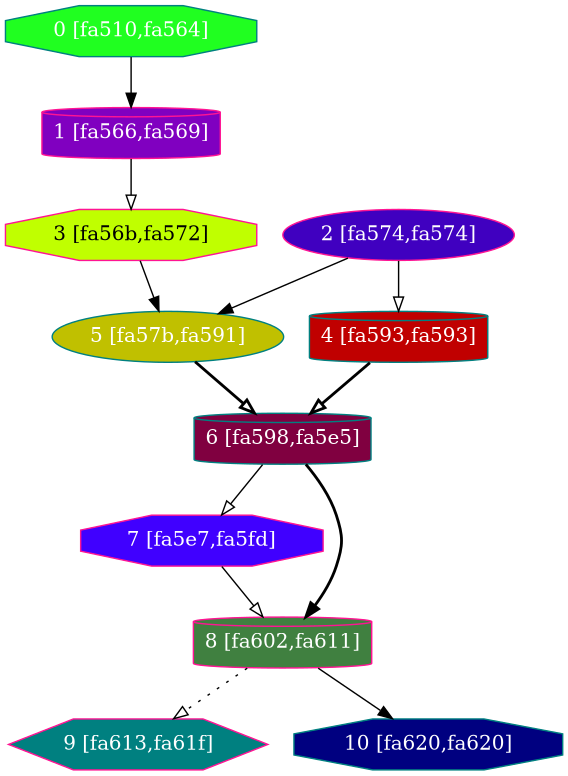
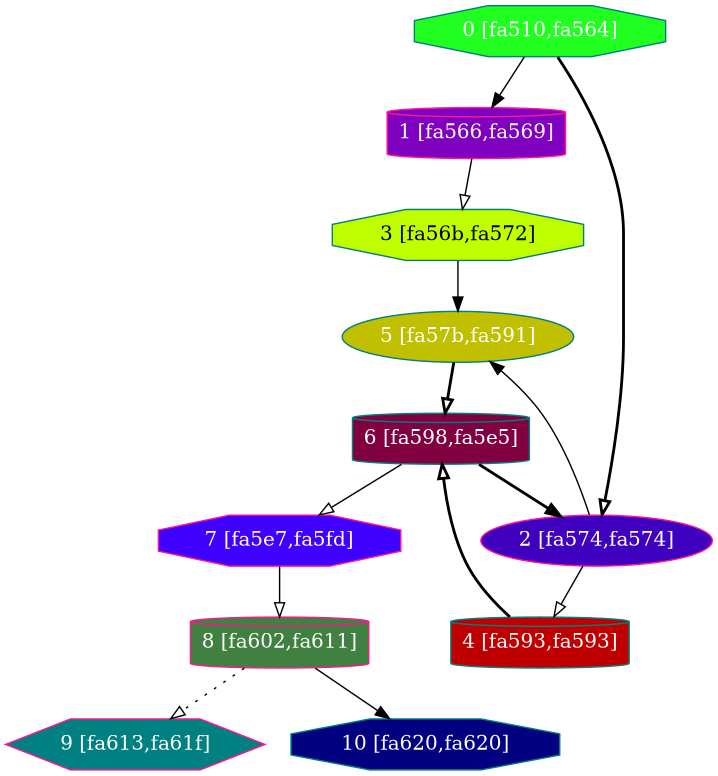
node "3 [fa56b,fa572]": color deeppink -> teal
edge "0 [fa510,fa564]" -> "2 [fa574,fa574]": added
edge "6 [fa598,fa5e5]" -> "8 [fa602,fa611]": now "6 [fa598,fa5e5]" -> "2 [fa574,fa574]"
